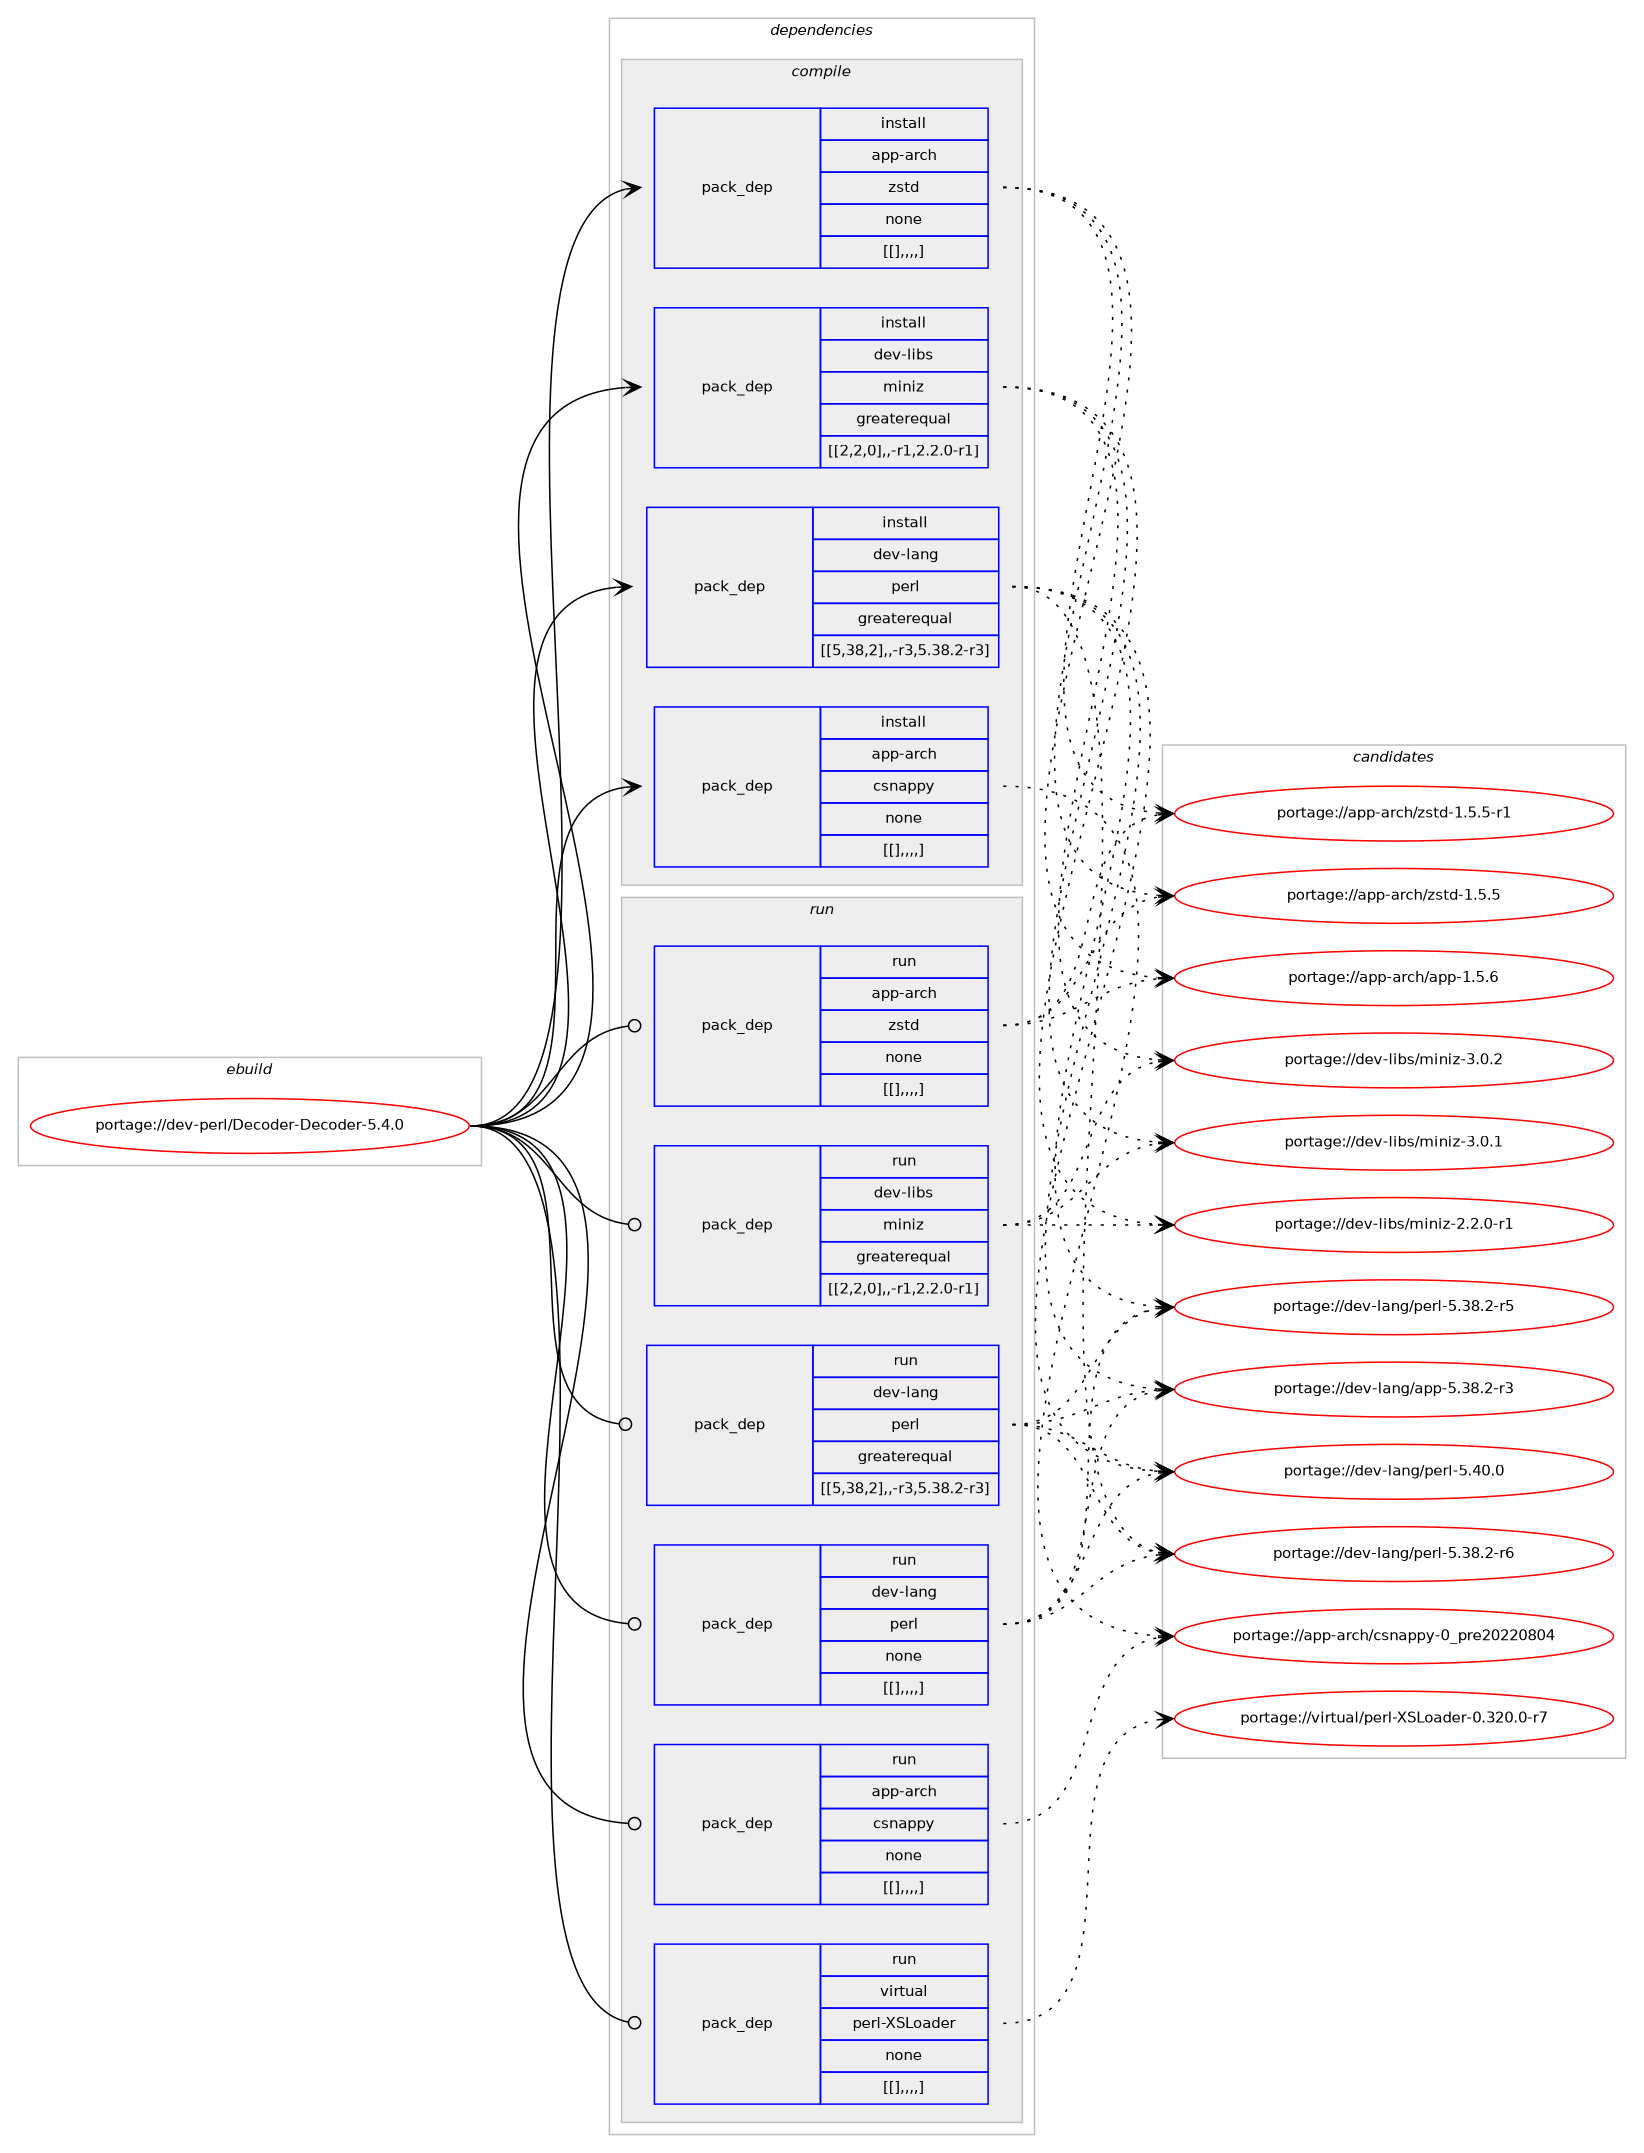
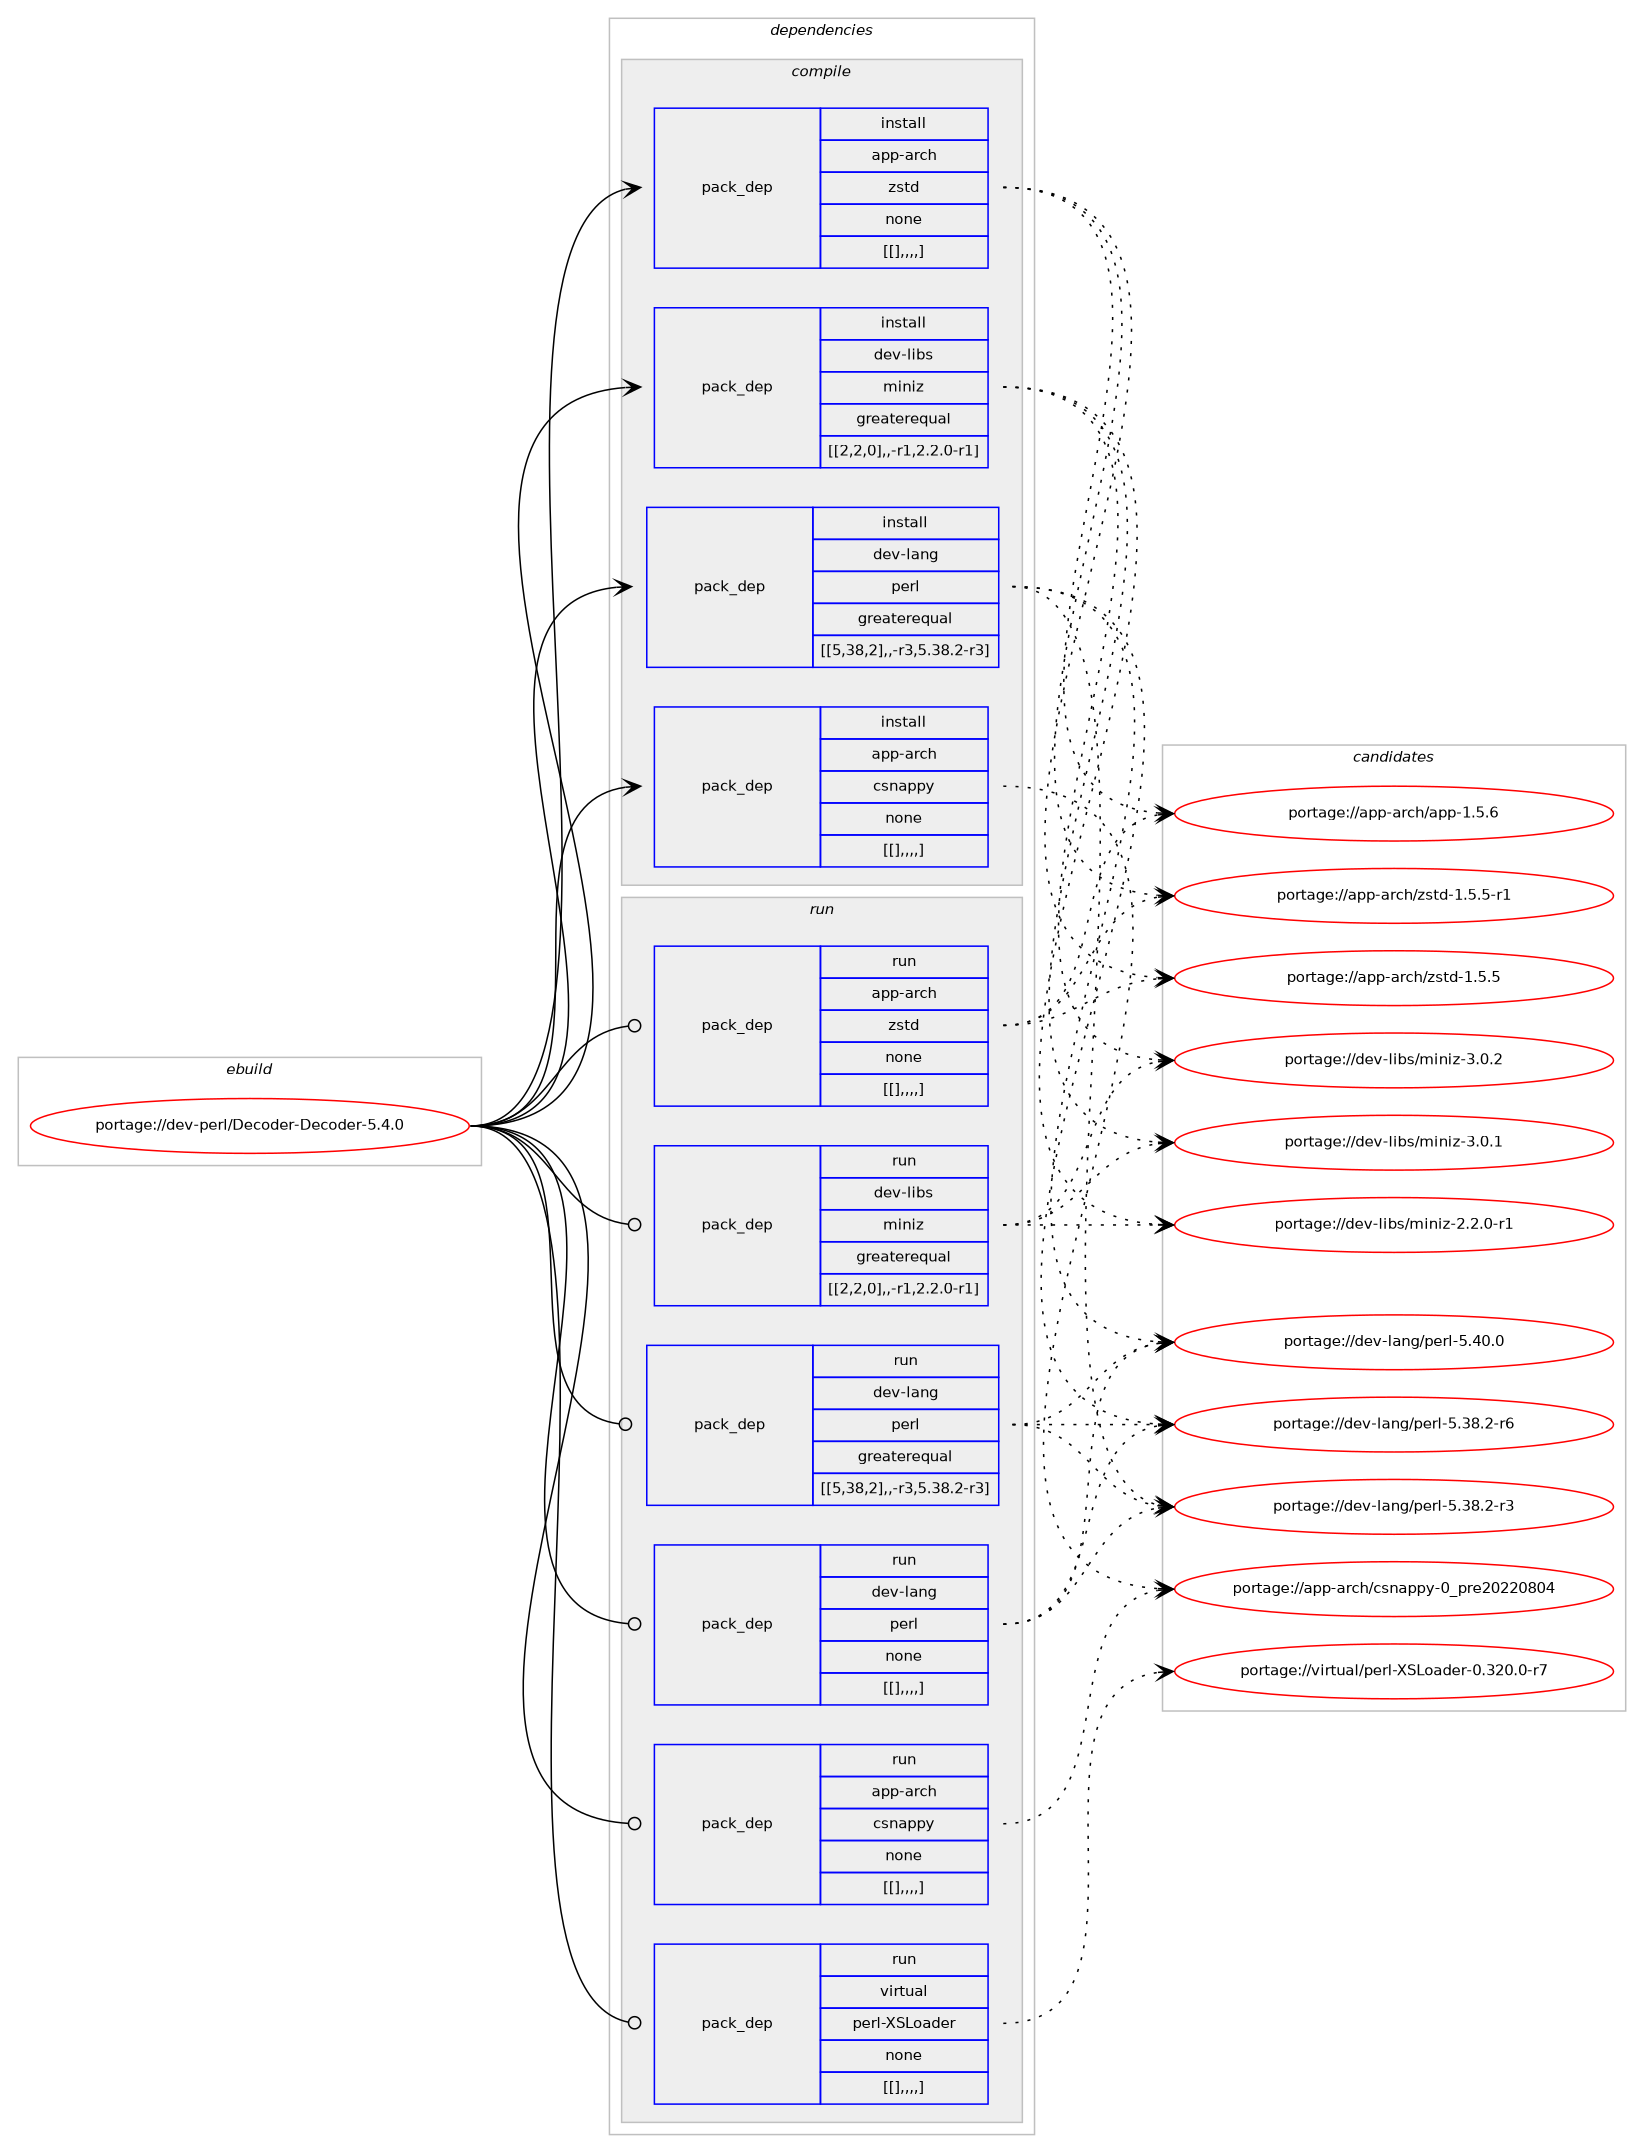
node "portage://dev-lang/perl-5.38.2-r5": removed
node "portage://dev-lang/app-5.38.2-r3": label "portage://dev-lang/app-5.38.2-r3" -> "portage://dev-lang/perl-5.38.2-r3"
